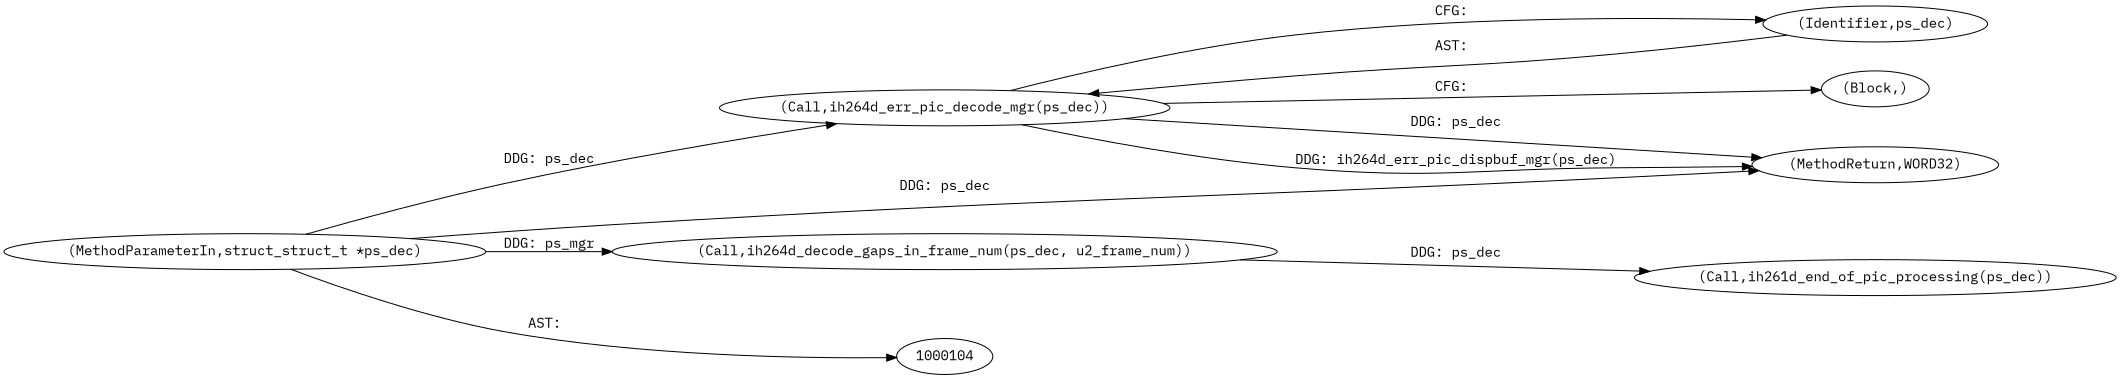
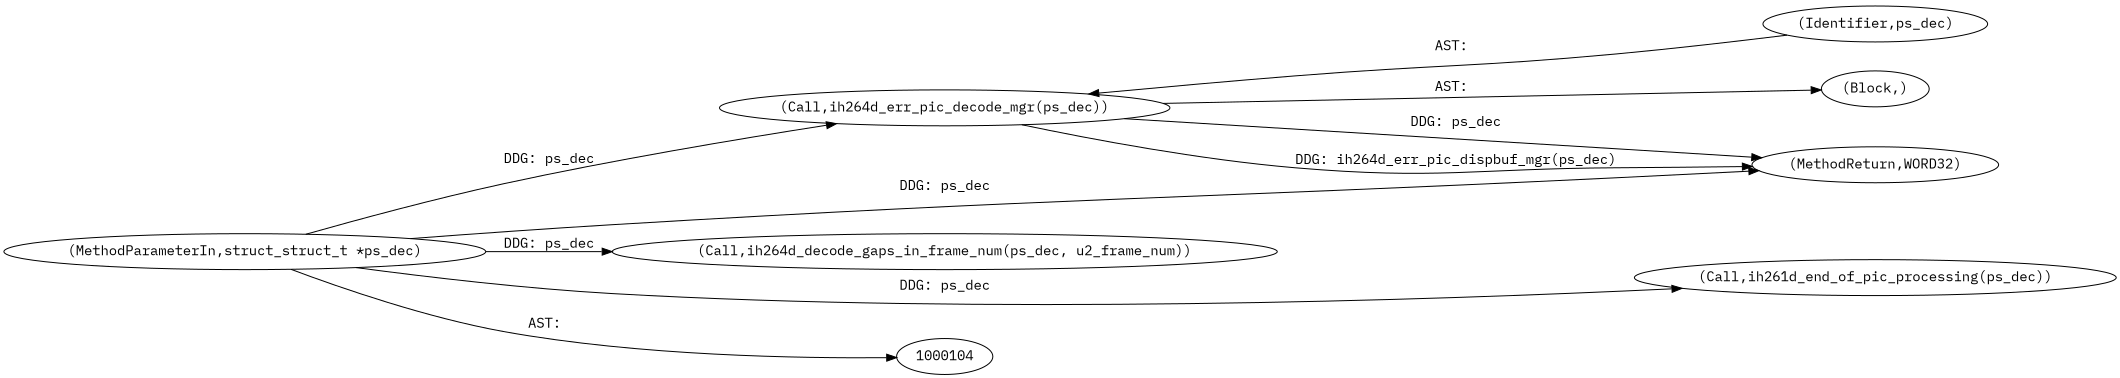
edge "(Call,ih264d_err_pic_decode_mgr(ps_dec))" -> "(Identifier,ps_dec)": removed, label "CFG:"
edge "(Call,ih264d_err_pic_decode_mgr(ps_dec))" -> "(Block,)": label "CFG: " -> "AST: "
edge "(MethodParameterIn,struct_struct_t *ps_dec)" -> "(Call,ih264d_decode_gaps_in_frame_num(ps_dec, u2_frame_num))": label "DDG: ps_mgr" -> "DDG: ps_dec"
edge "(Call,ih264d_decode_gaps_in_frame_num(ps_dec, u2_frame_num))" -> "(Call,ih261d_end_of_pic_processing(ps_dec))": now "(MethodParameterIn,struct_struct_t *ps_dec)" -> "(Call,ih261d_end_of_pic_processing(ps_dec))"
